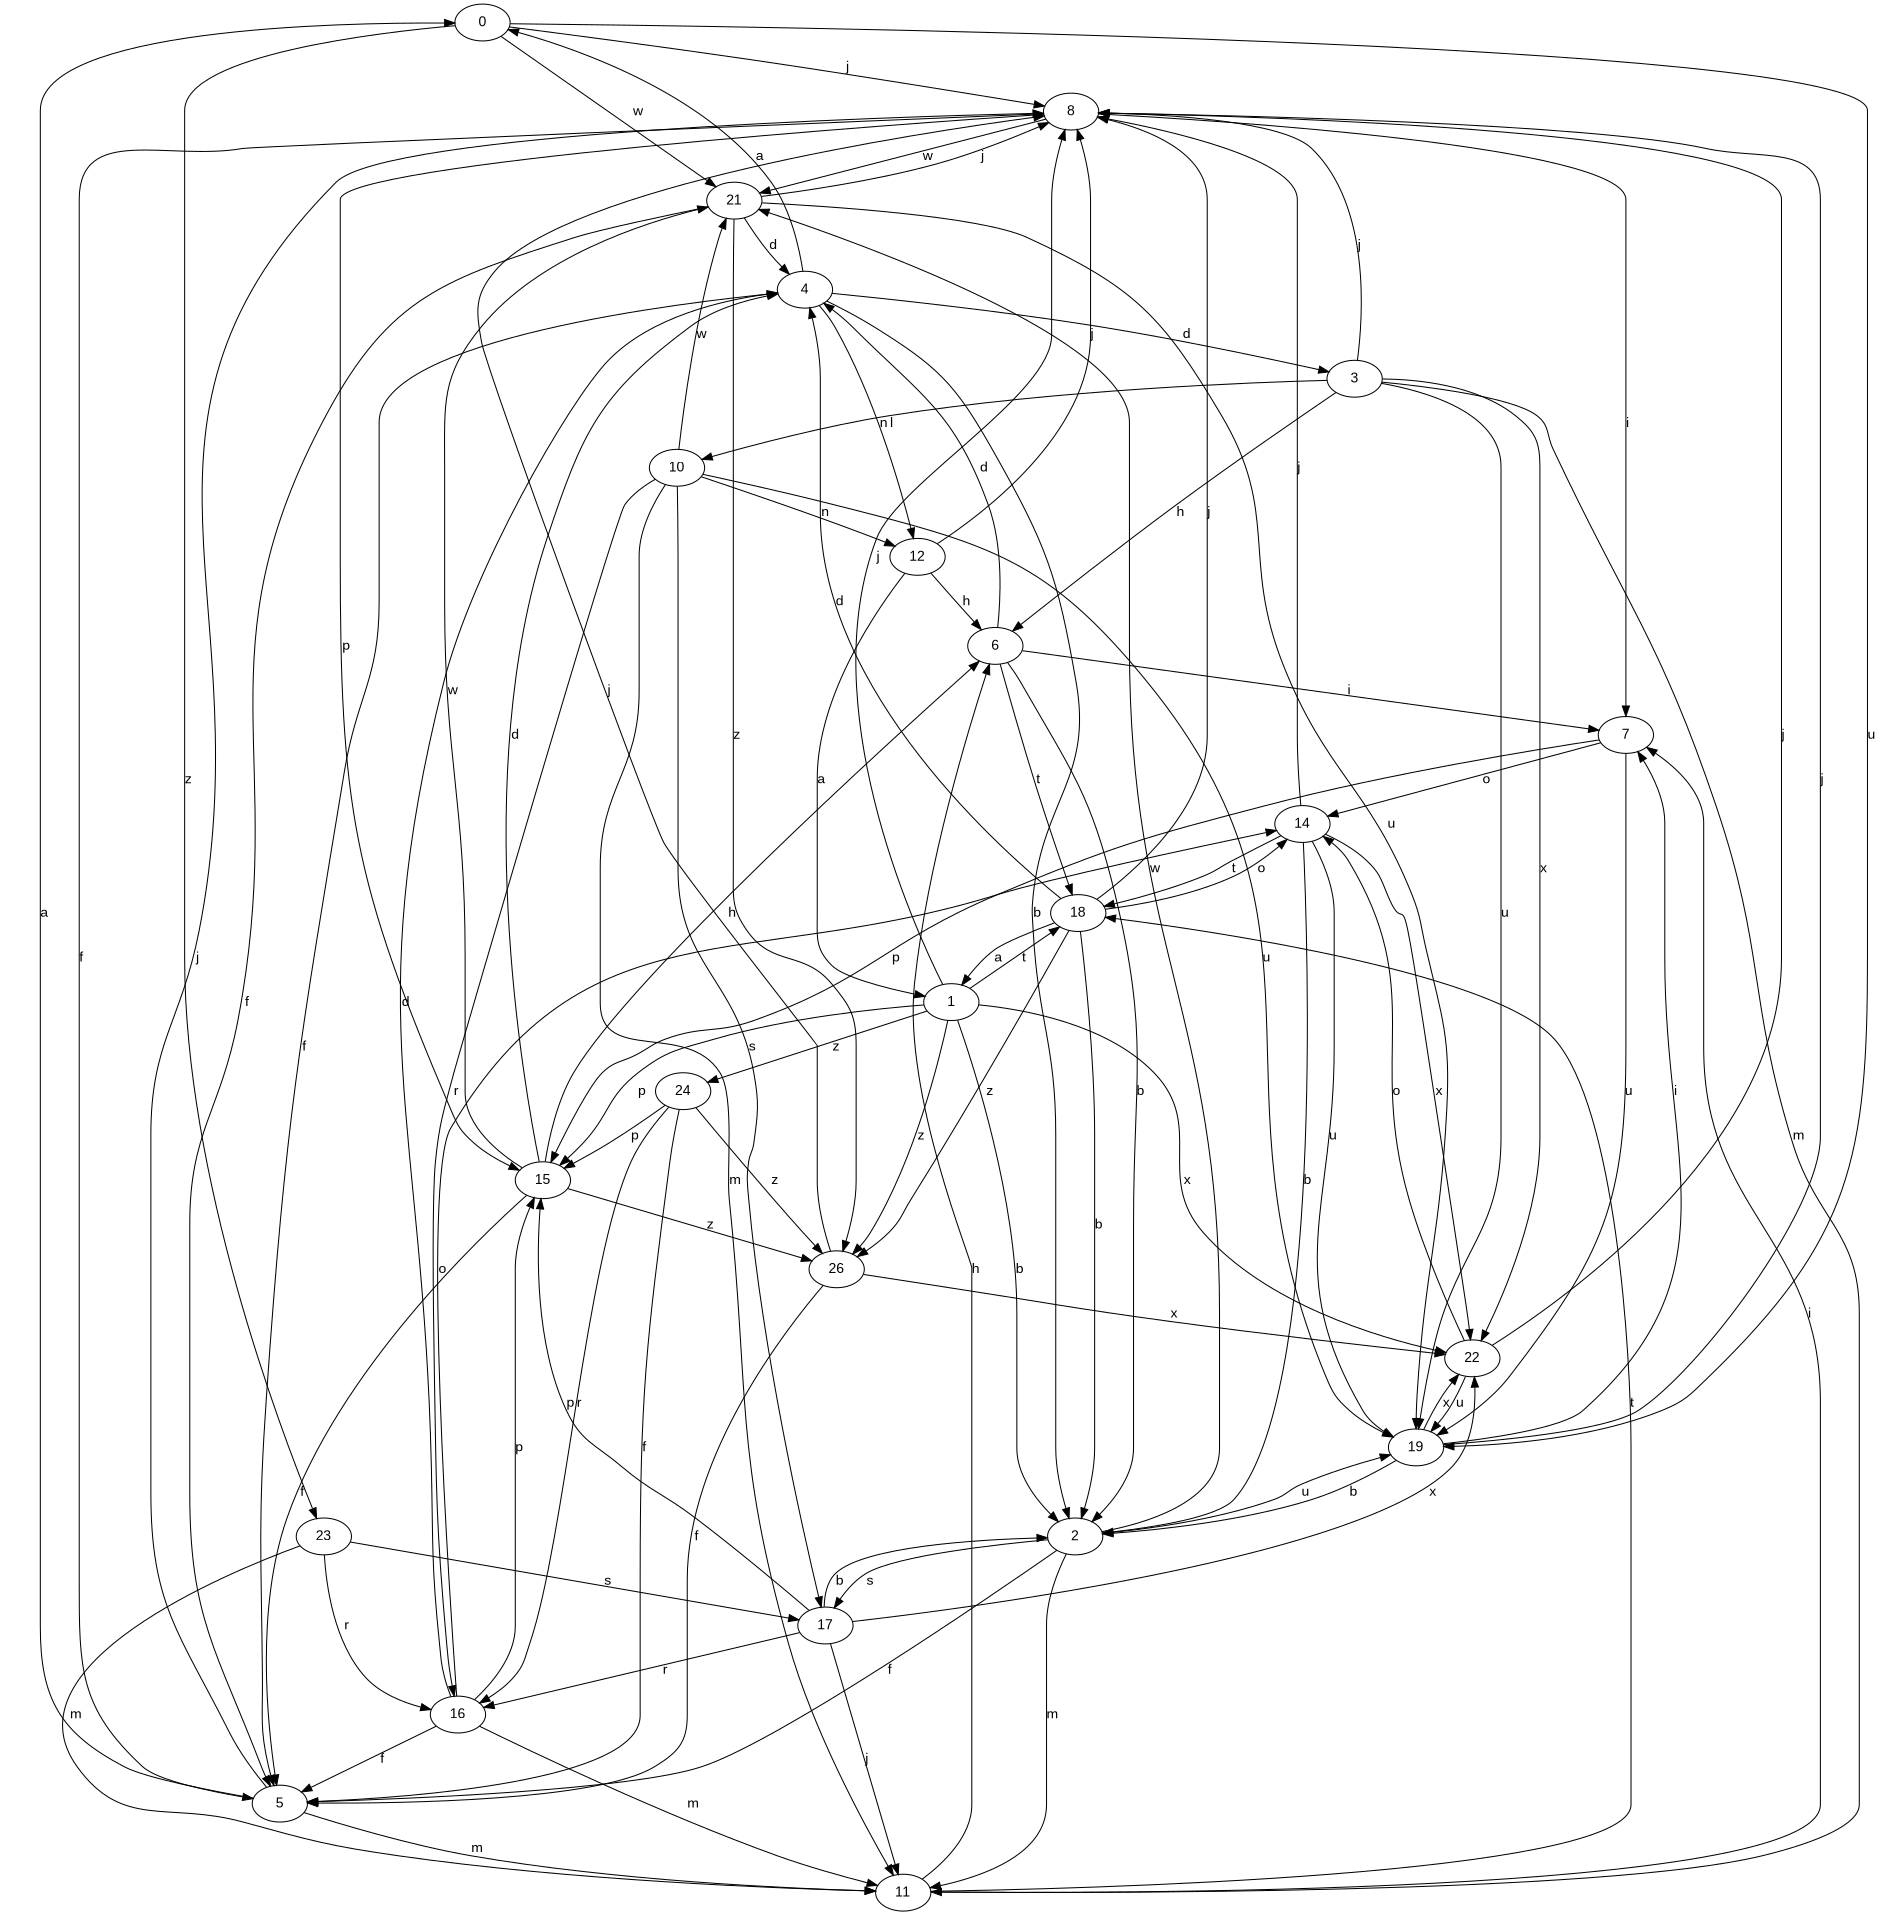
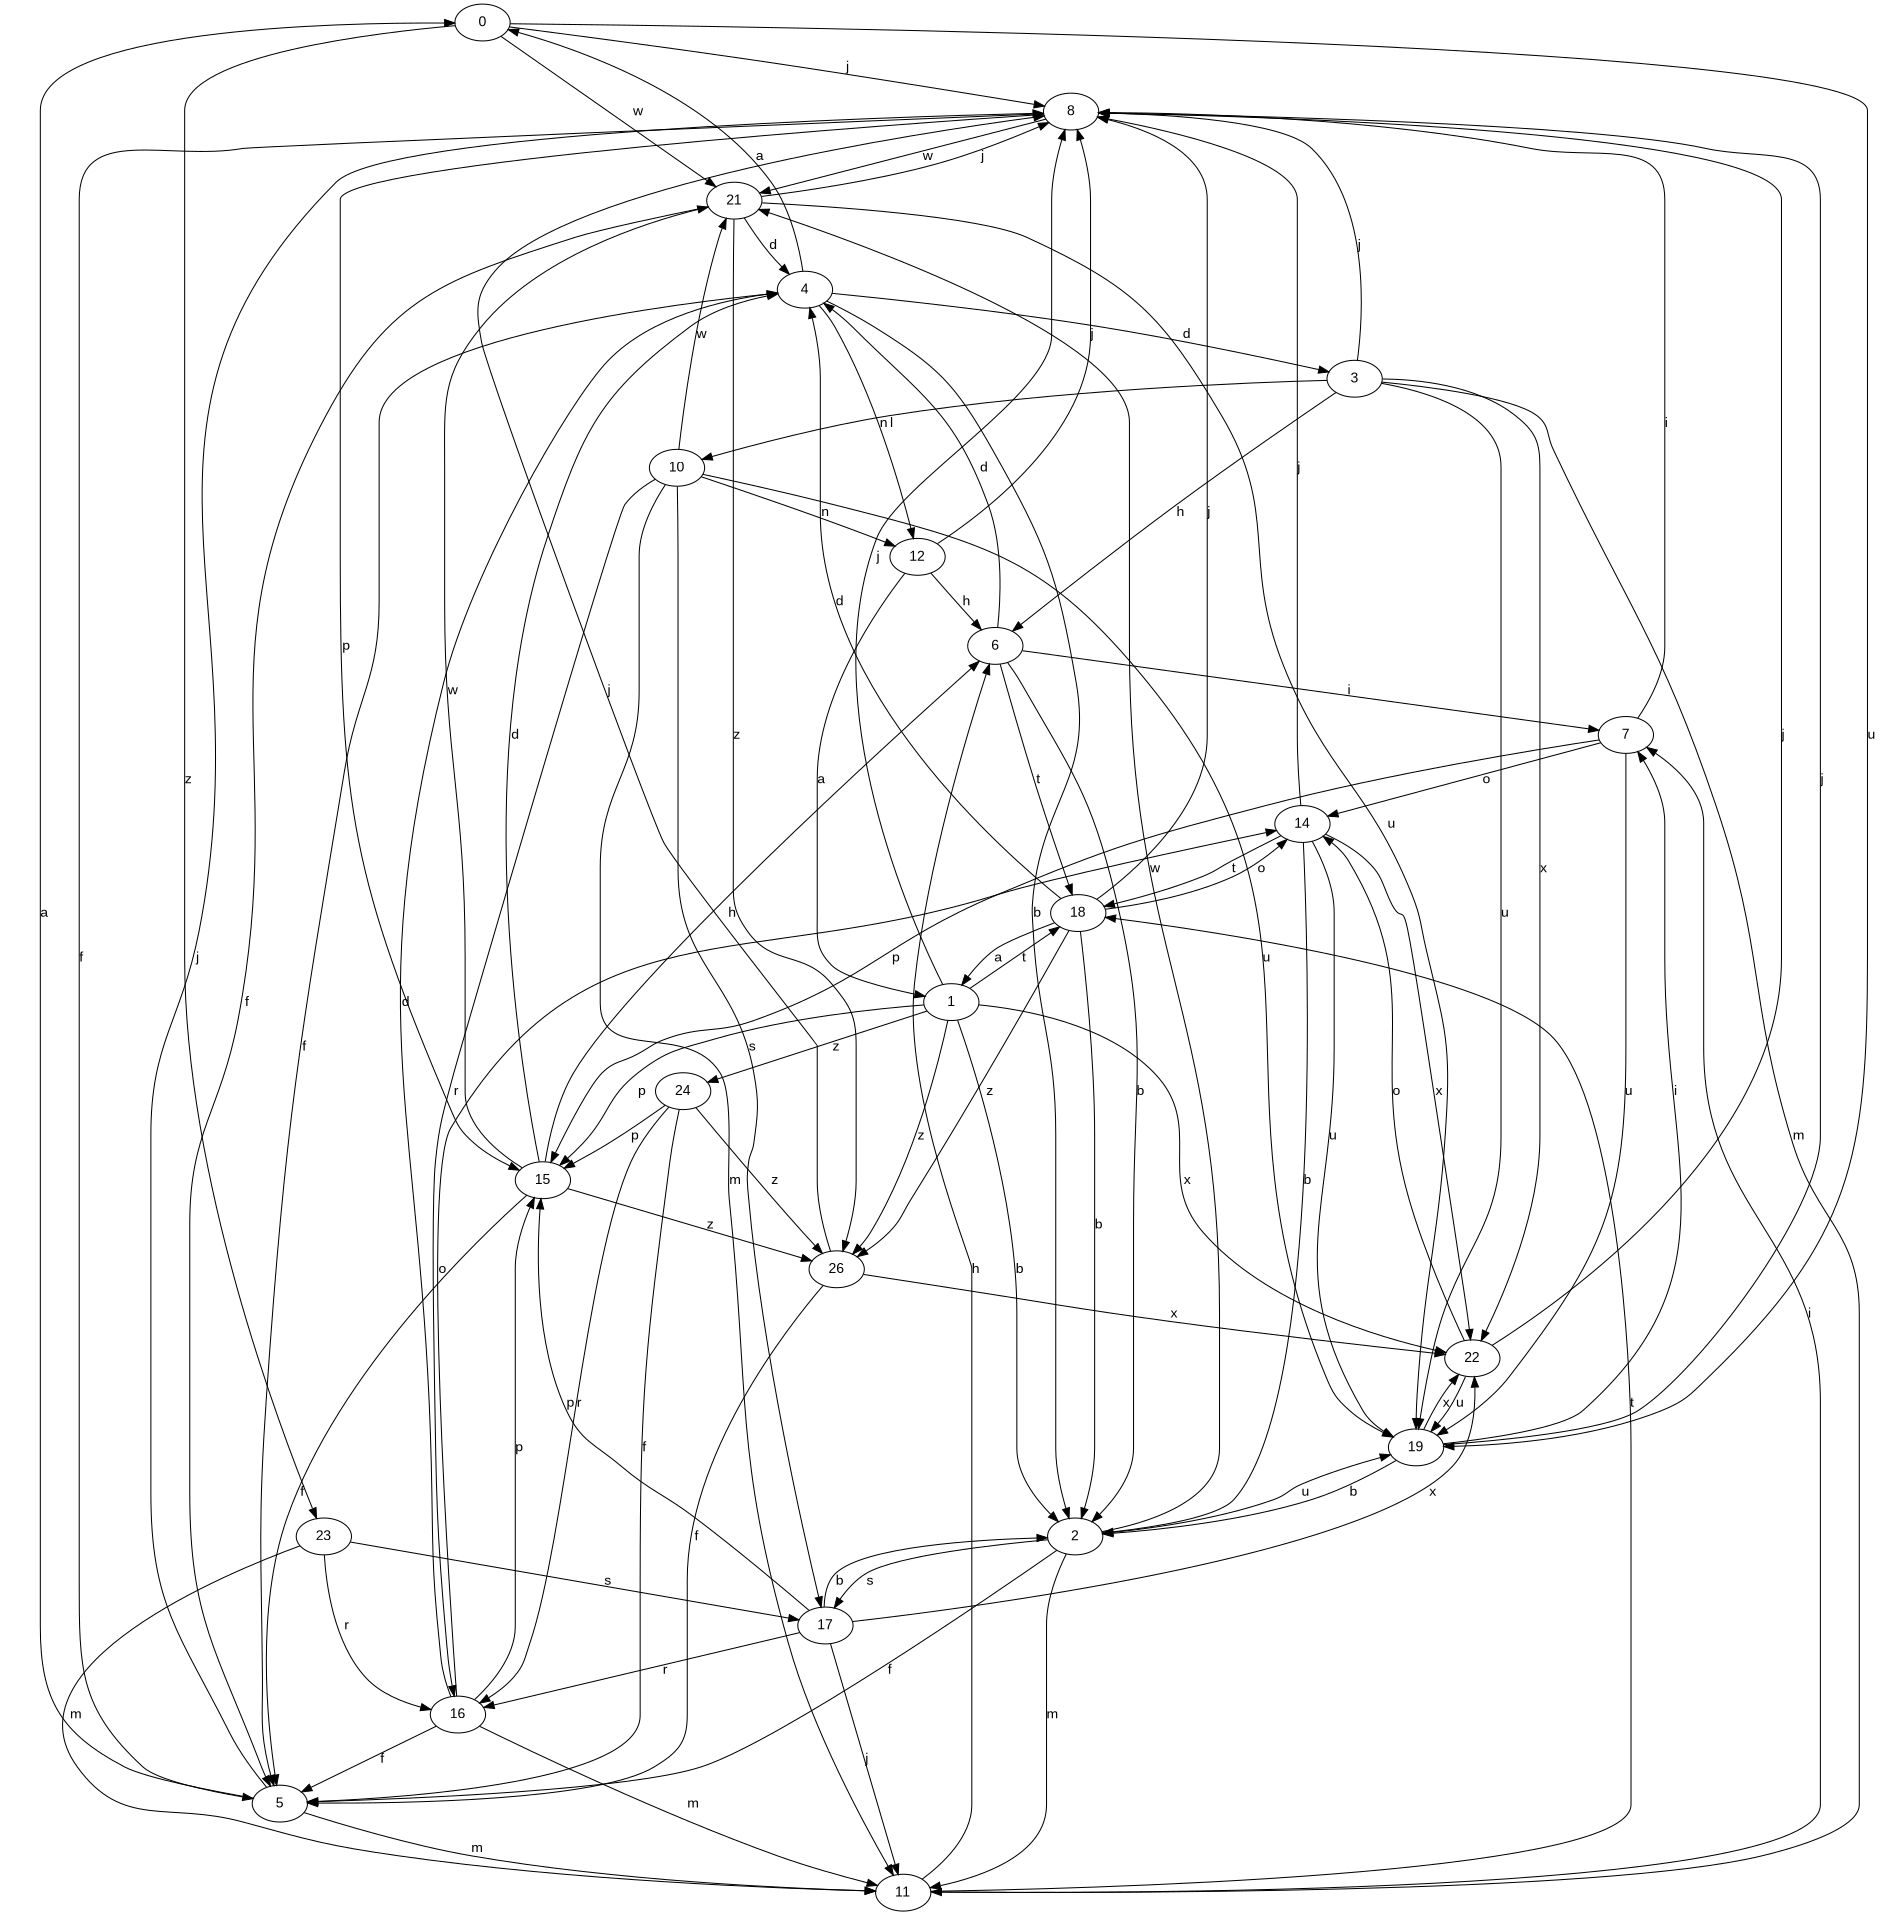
edge "8" -> "7": reversed
